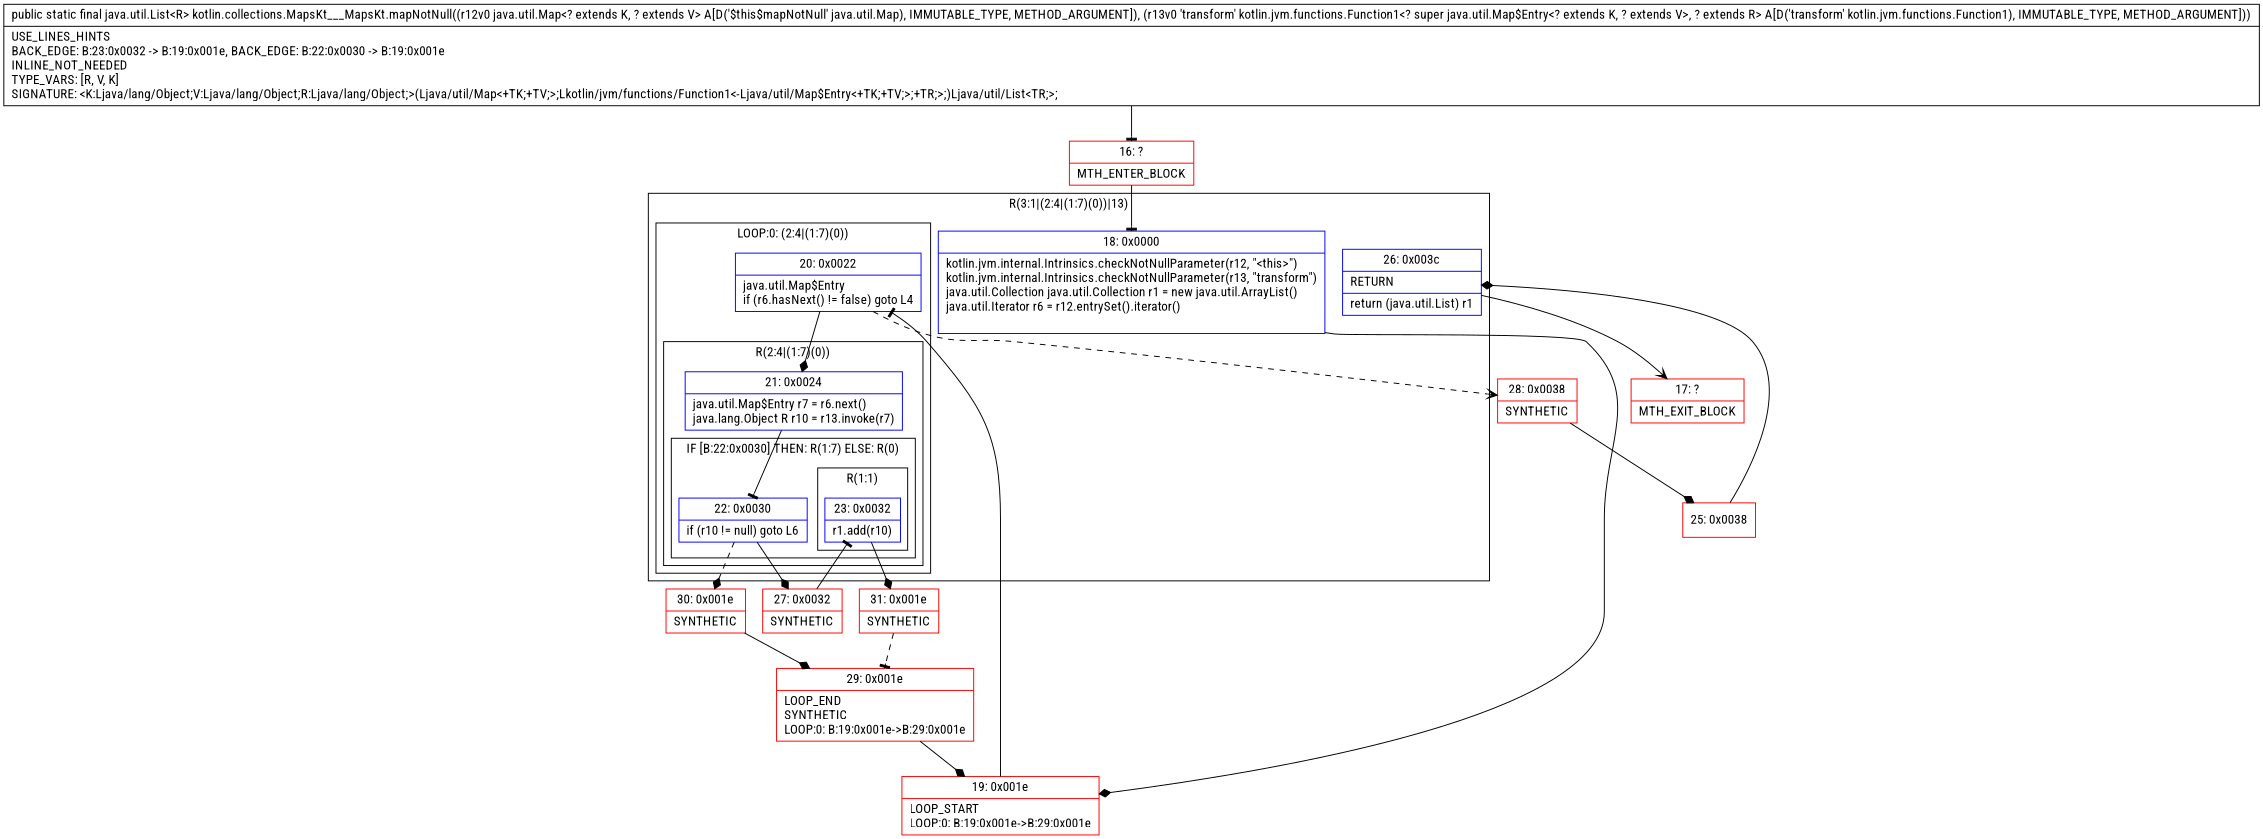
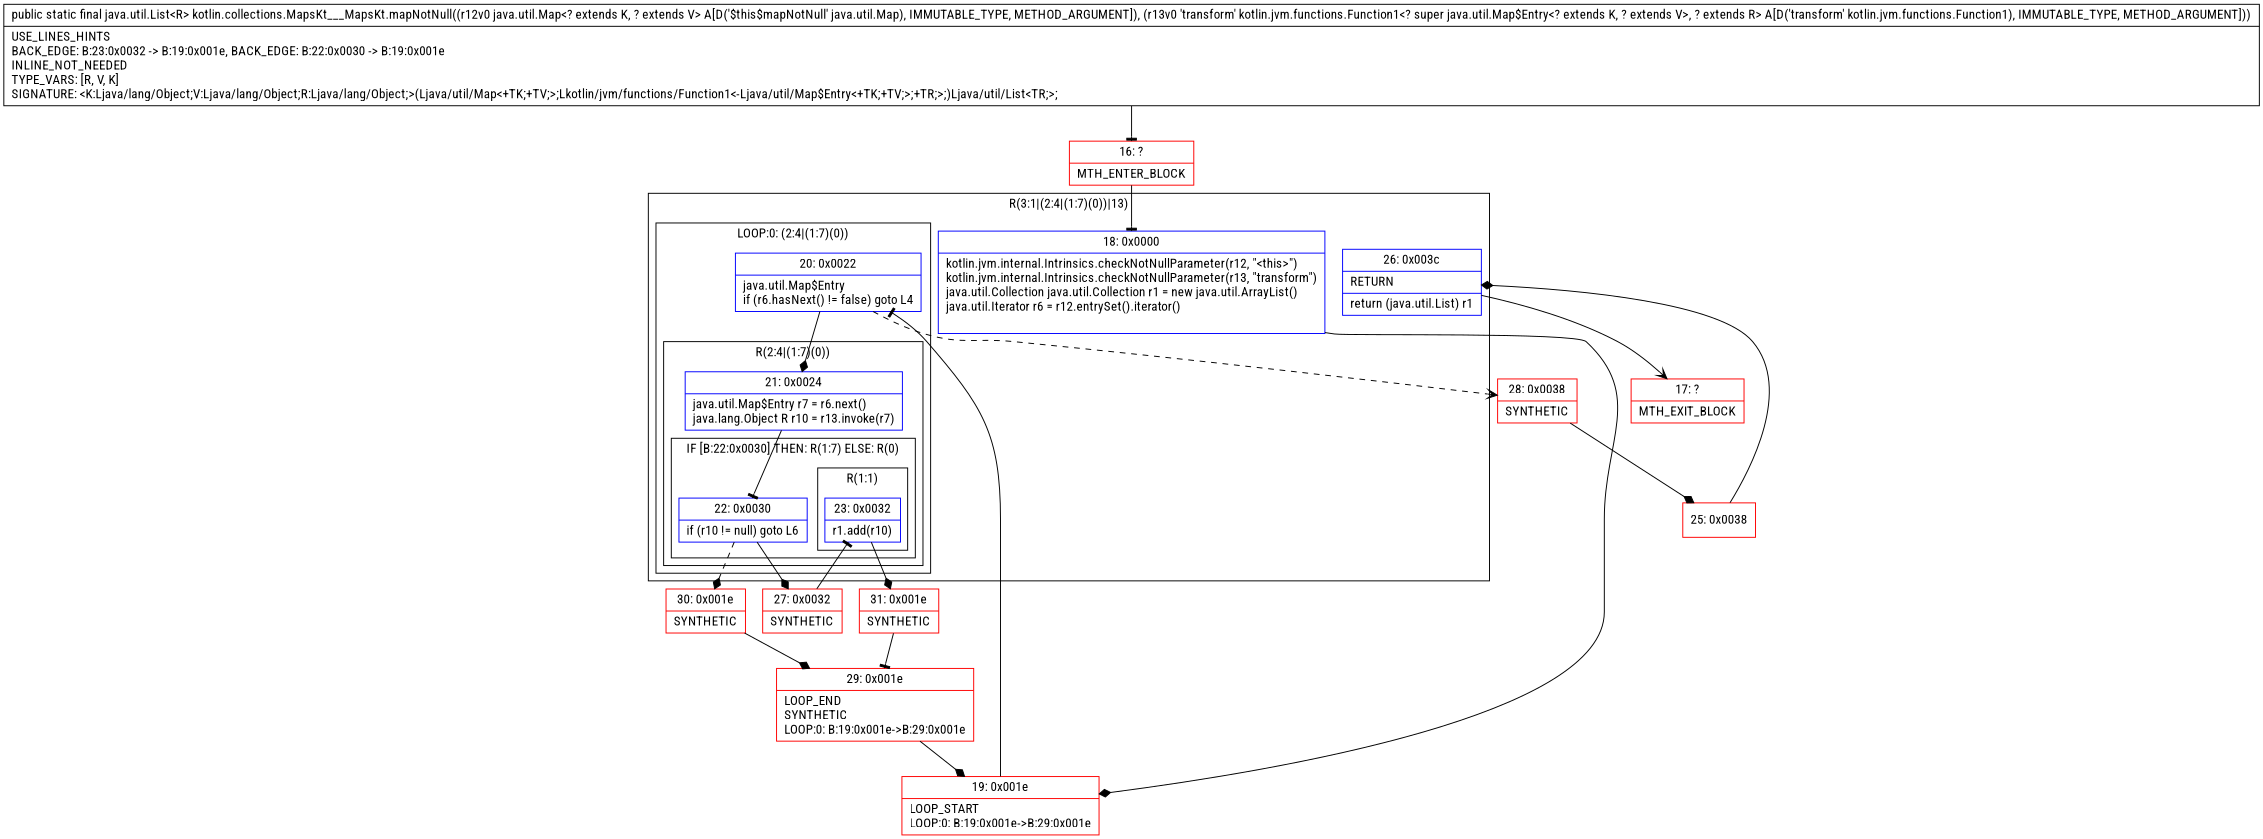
edge "31: 0x001e" -> "29: 0x001e": style dashed -> solid
